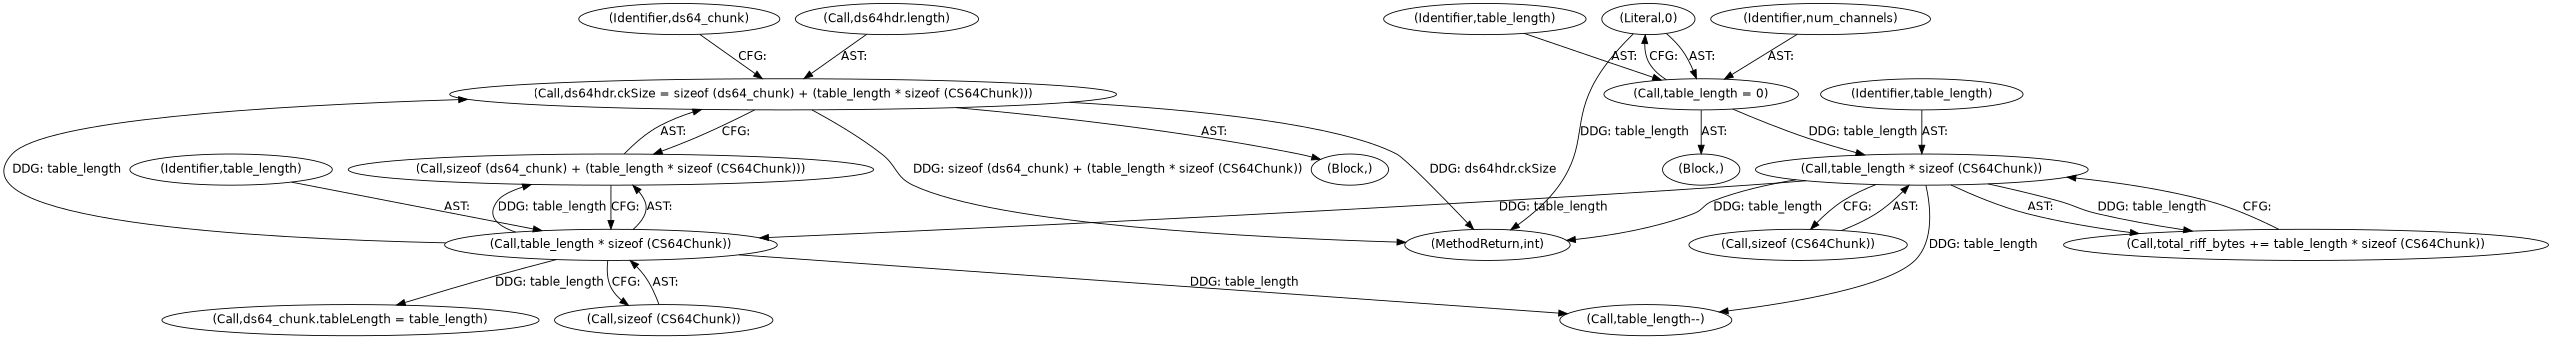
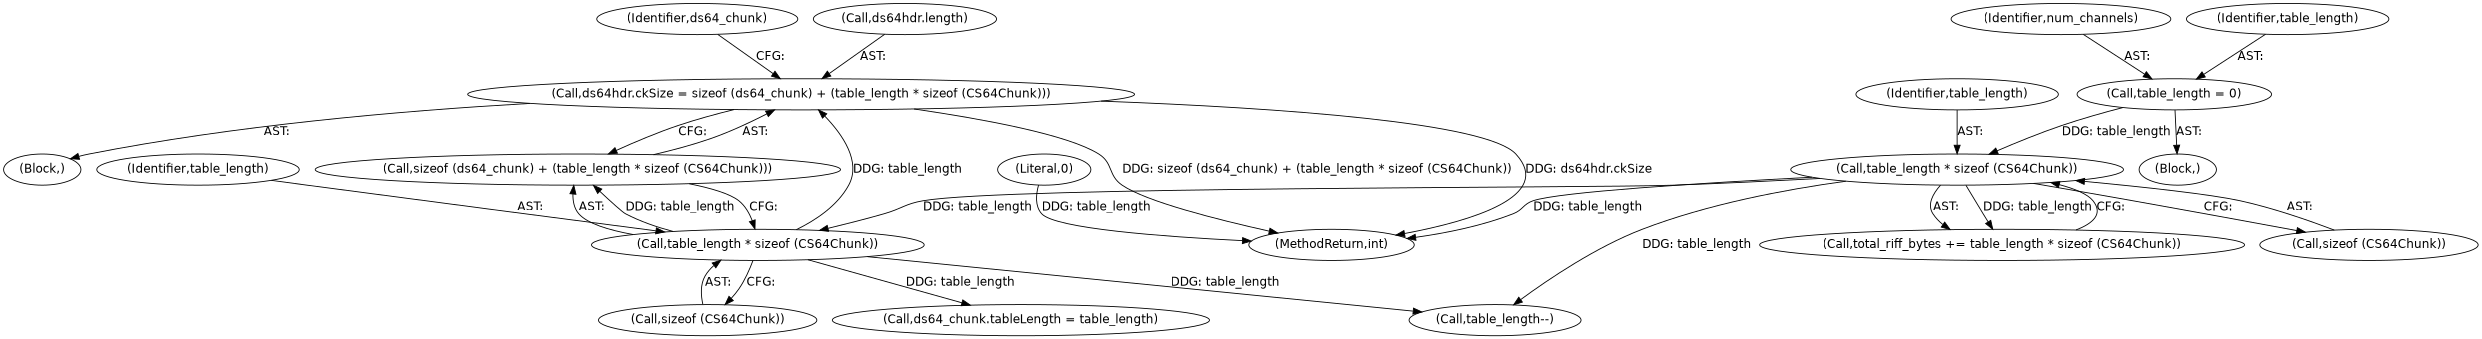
edge "(Literal,0)" -> "(Call,table_length = 0)": removed, label "AST:"
edge "(Call,table_length = 0)" -> "(Literal,0)": removed, label "CFG:"
